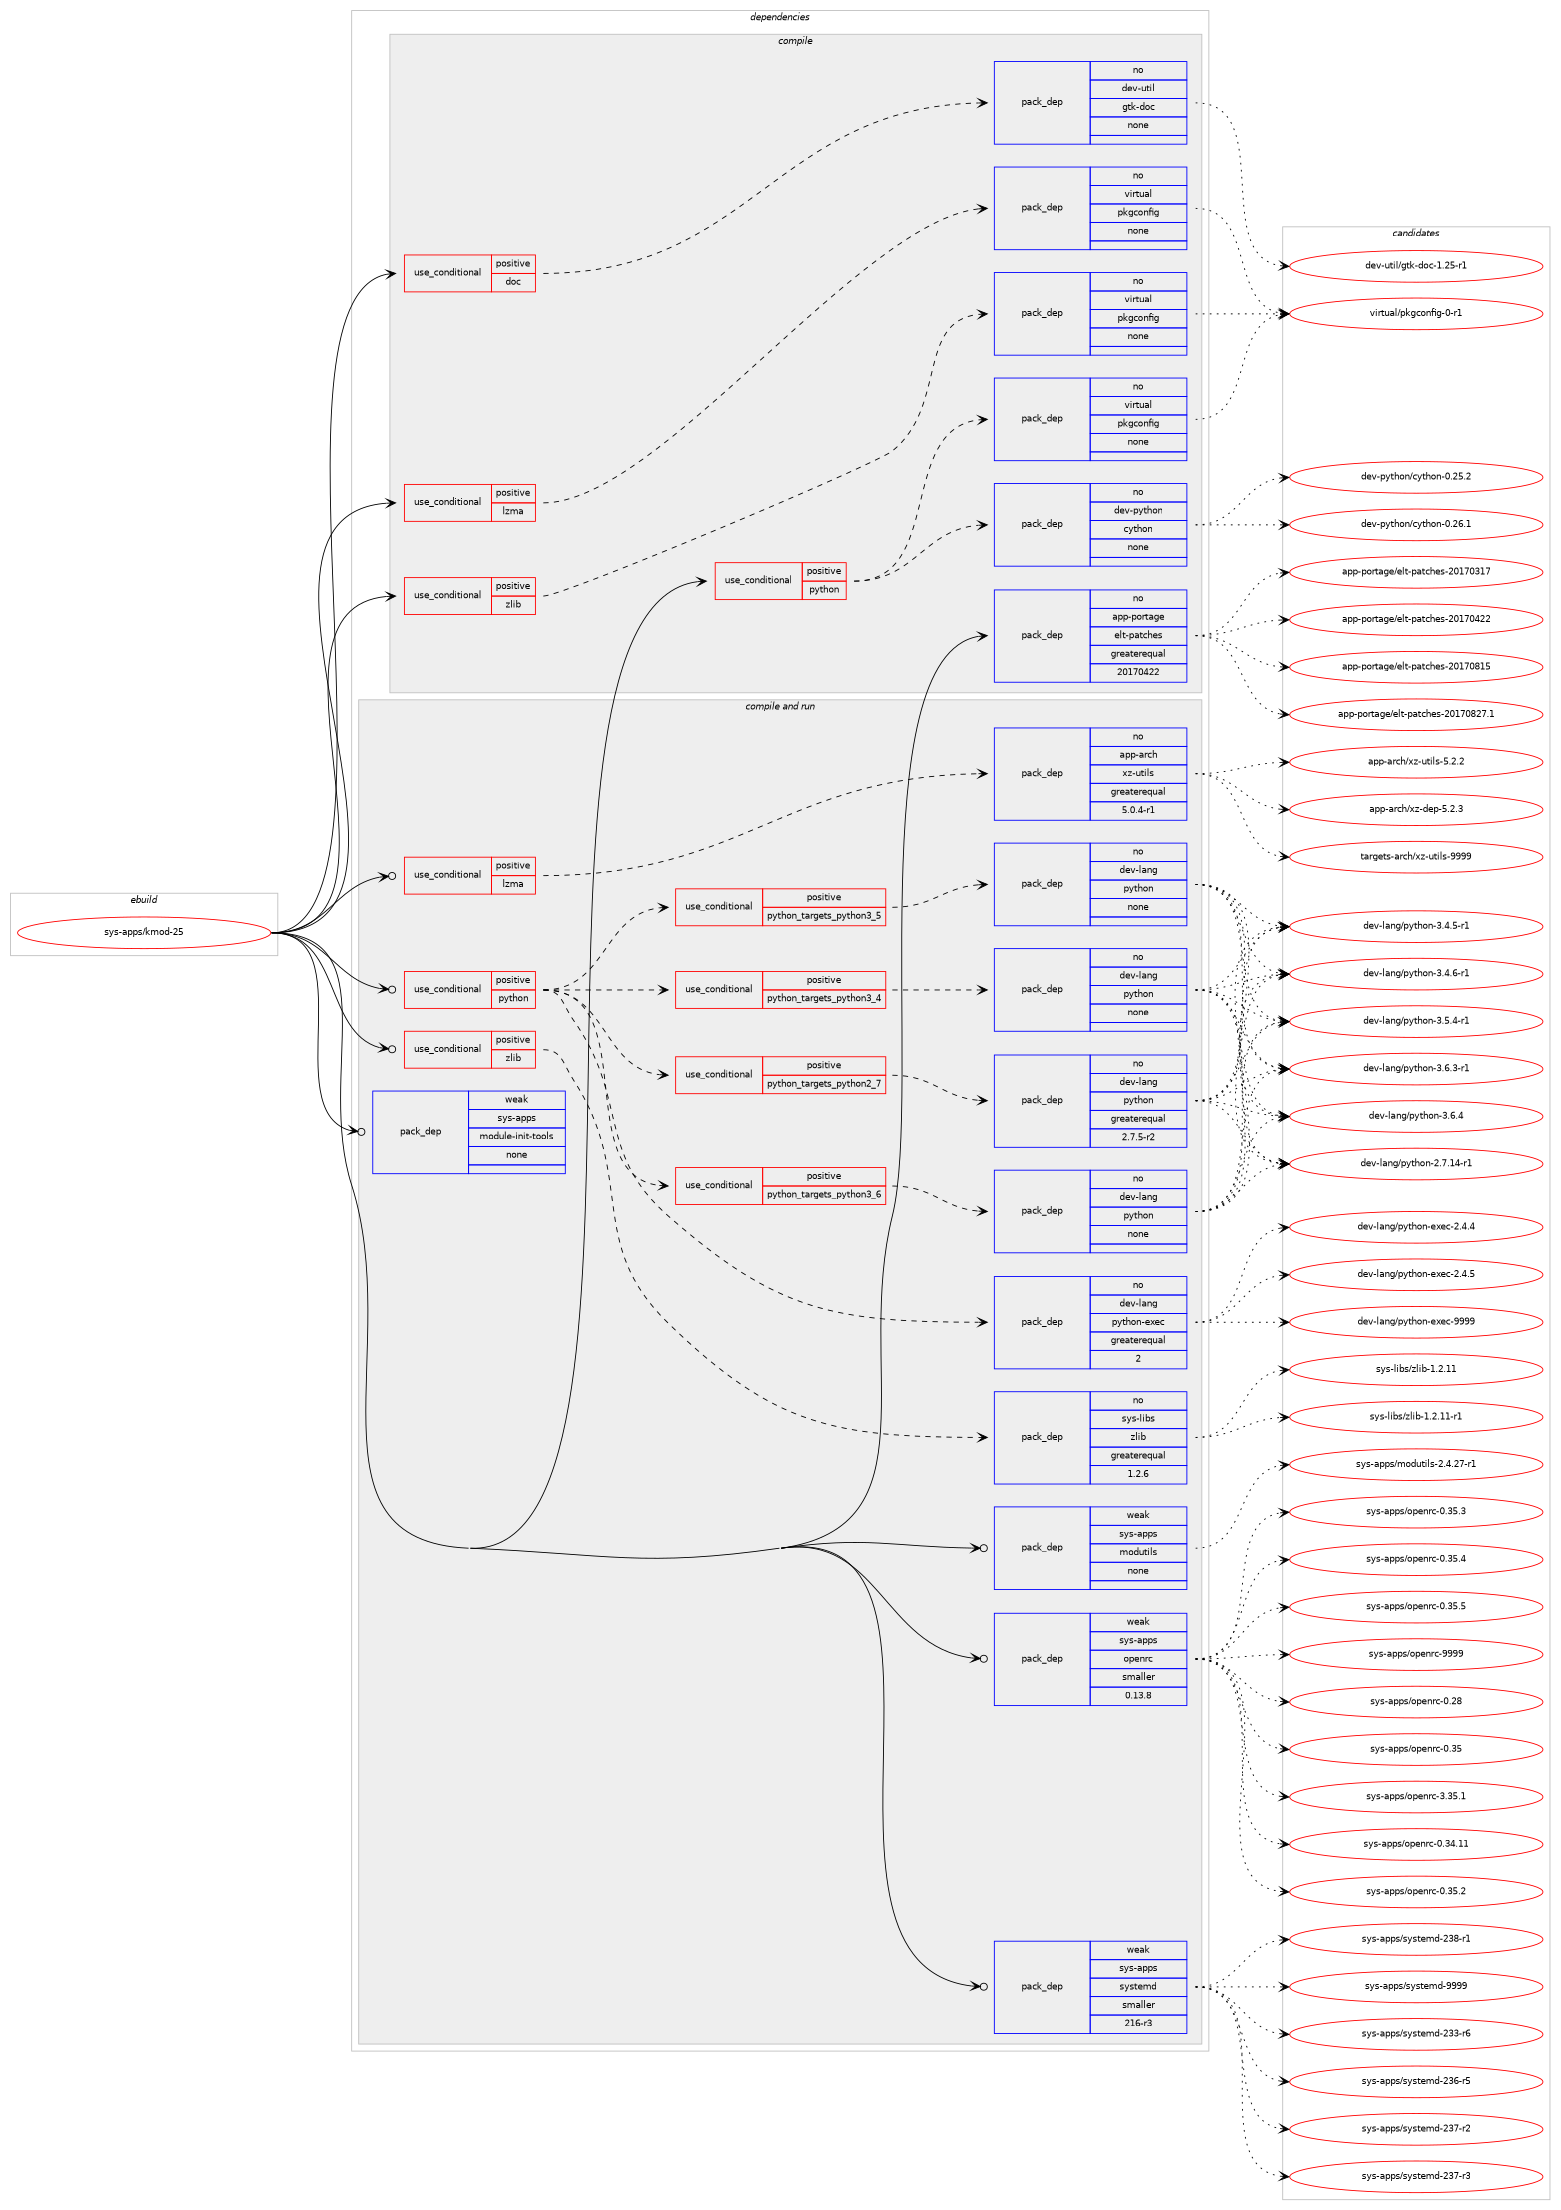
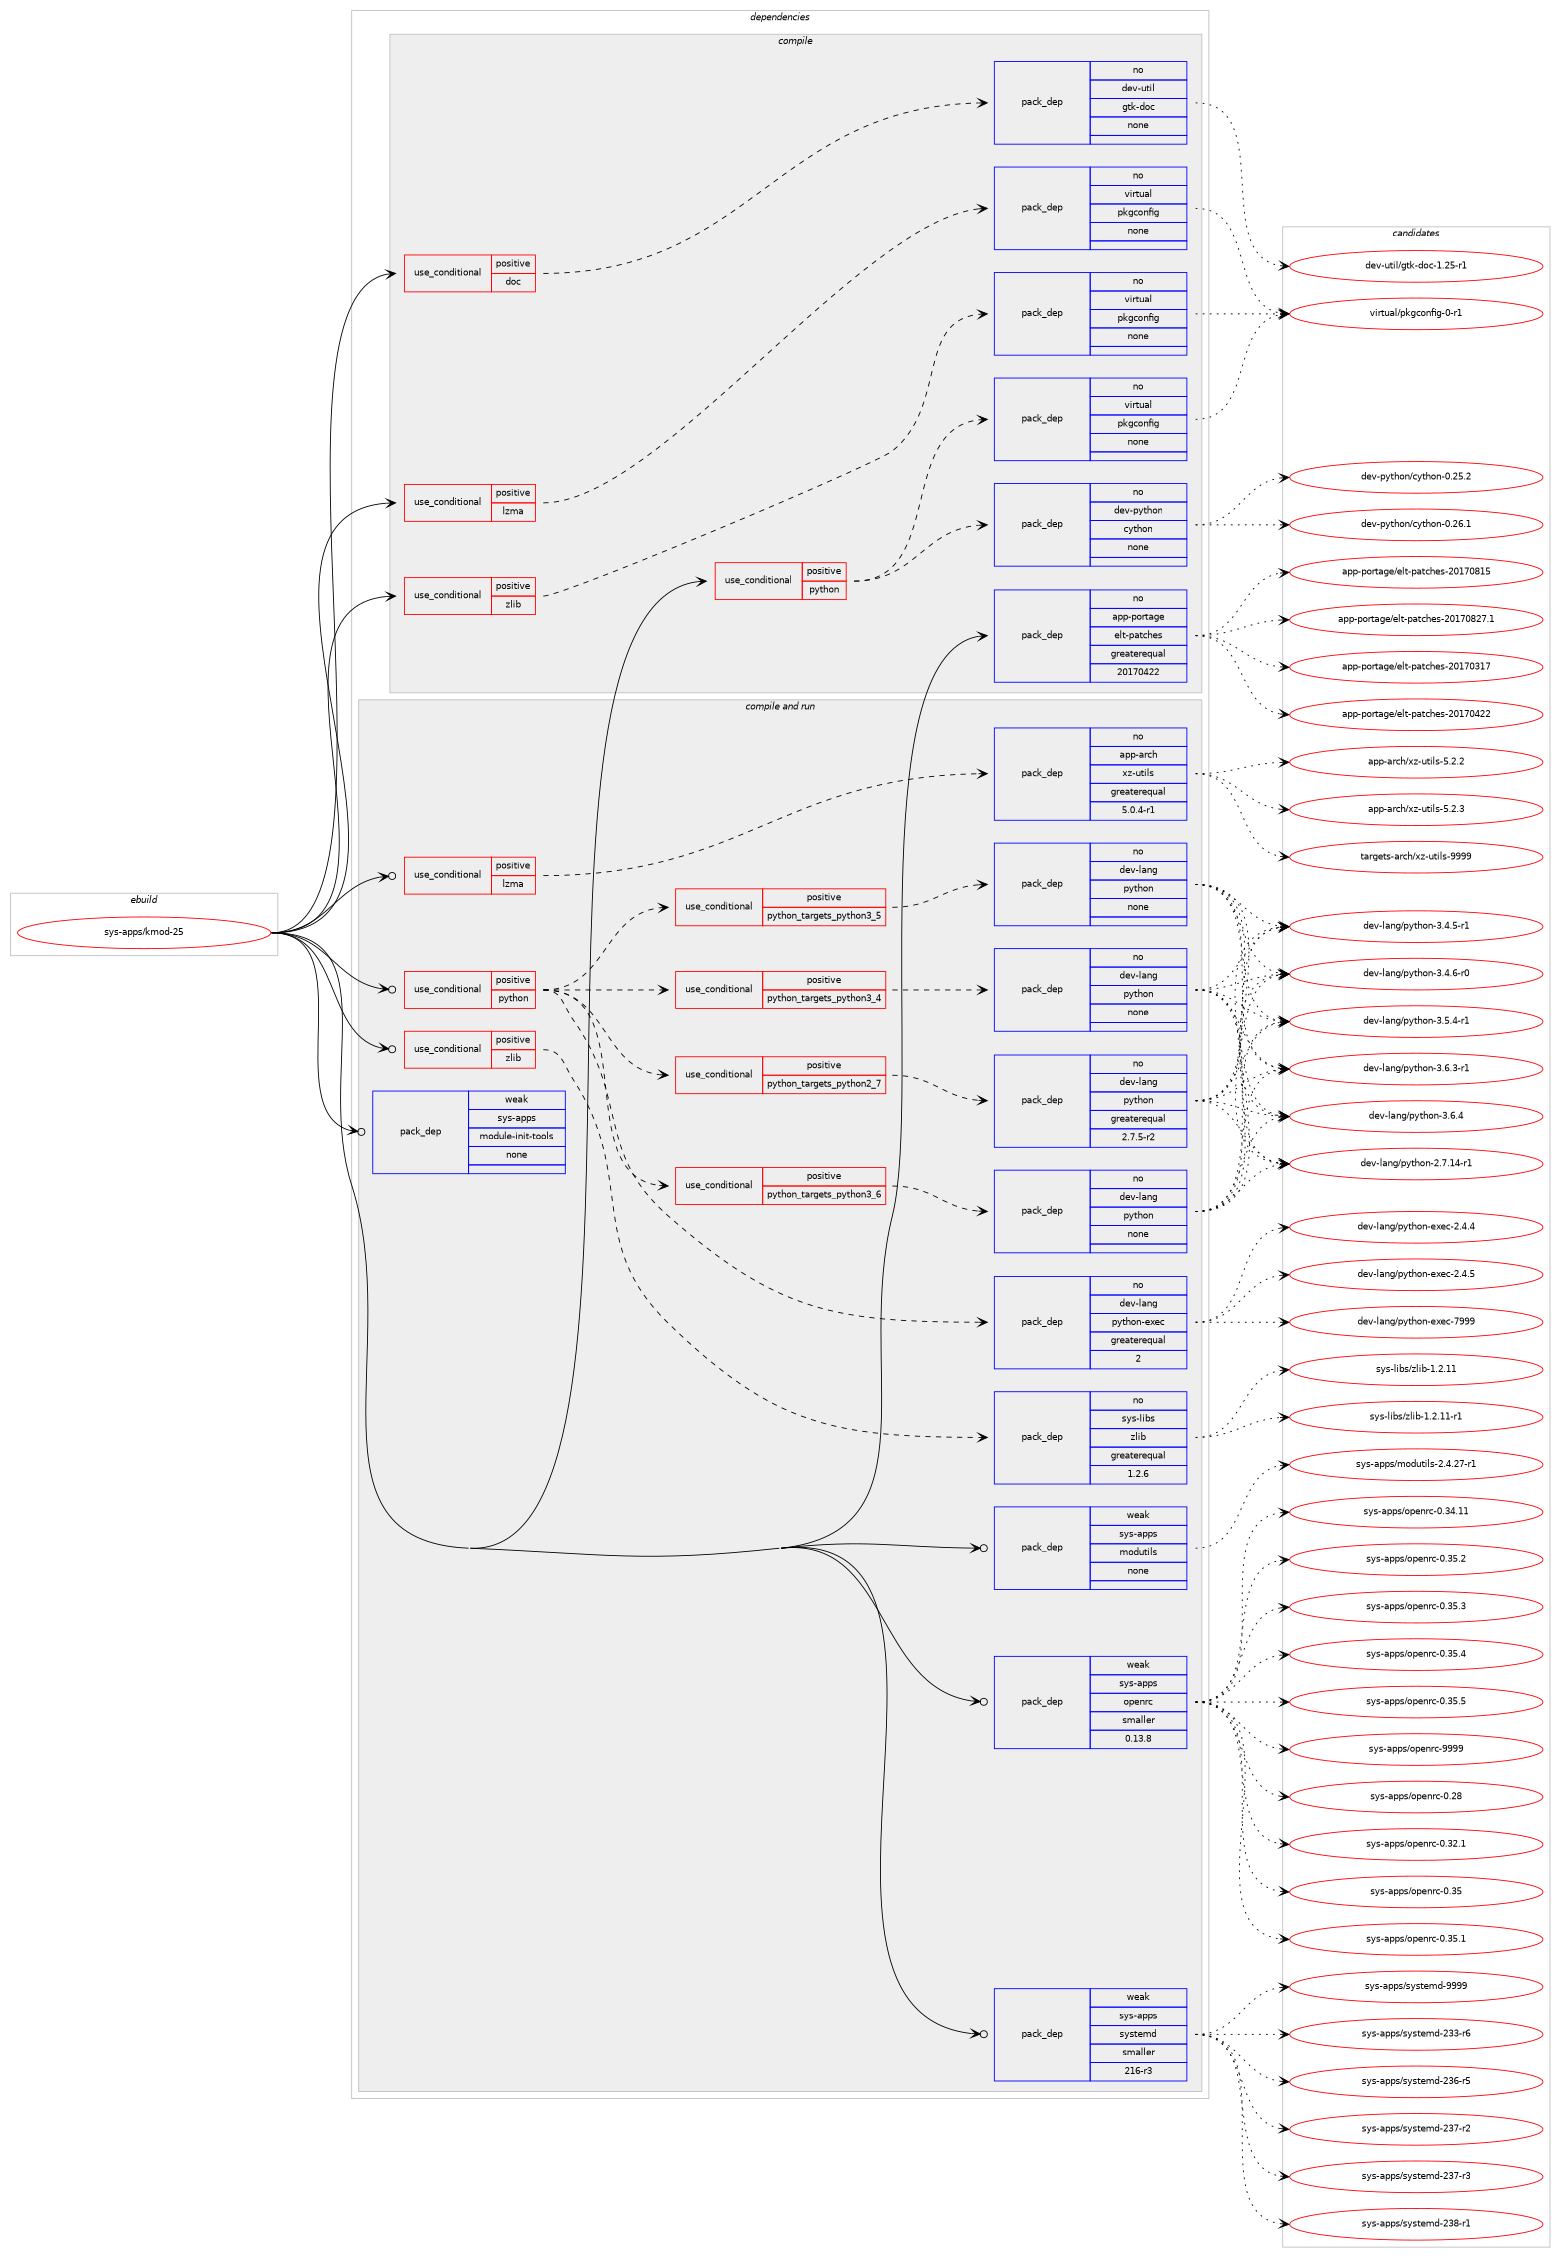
node "app-arch/xz-dep-5.2.3": label "app-arch/xz-dep-5.2.3" -> "app-arch/xz-utils-5.2.3"
node "dev-lang/python-3.4.6-r1": label "dev-lang/python-3.4.6-r1" -> "dev-lang/python-3.4.6-r0"
node "dev-lang/python-exec-9999": label "dev-lang/python-exec-9999" -> "dev-lang/python-exec-7999"
node "sys-apps/openrc-3.35.1": label "sys-apps/openrc-3.35.1" -> "sys-apps/openrc-0.35.1"
node "sys-apps/openrc-0.32.1": added
